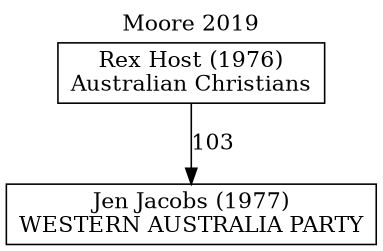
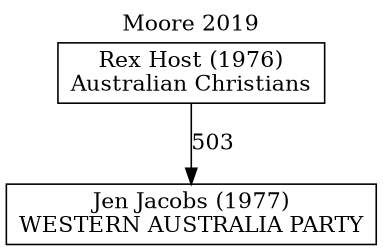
edge "Rex Host (1976) Australian Christians" -> "Jen Jacobs (1977) WESTERN AUSTRALIA PARTY": label "103" -> "503"
